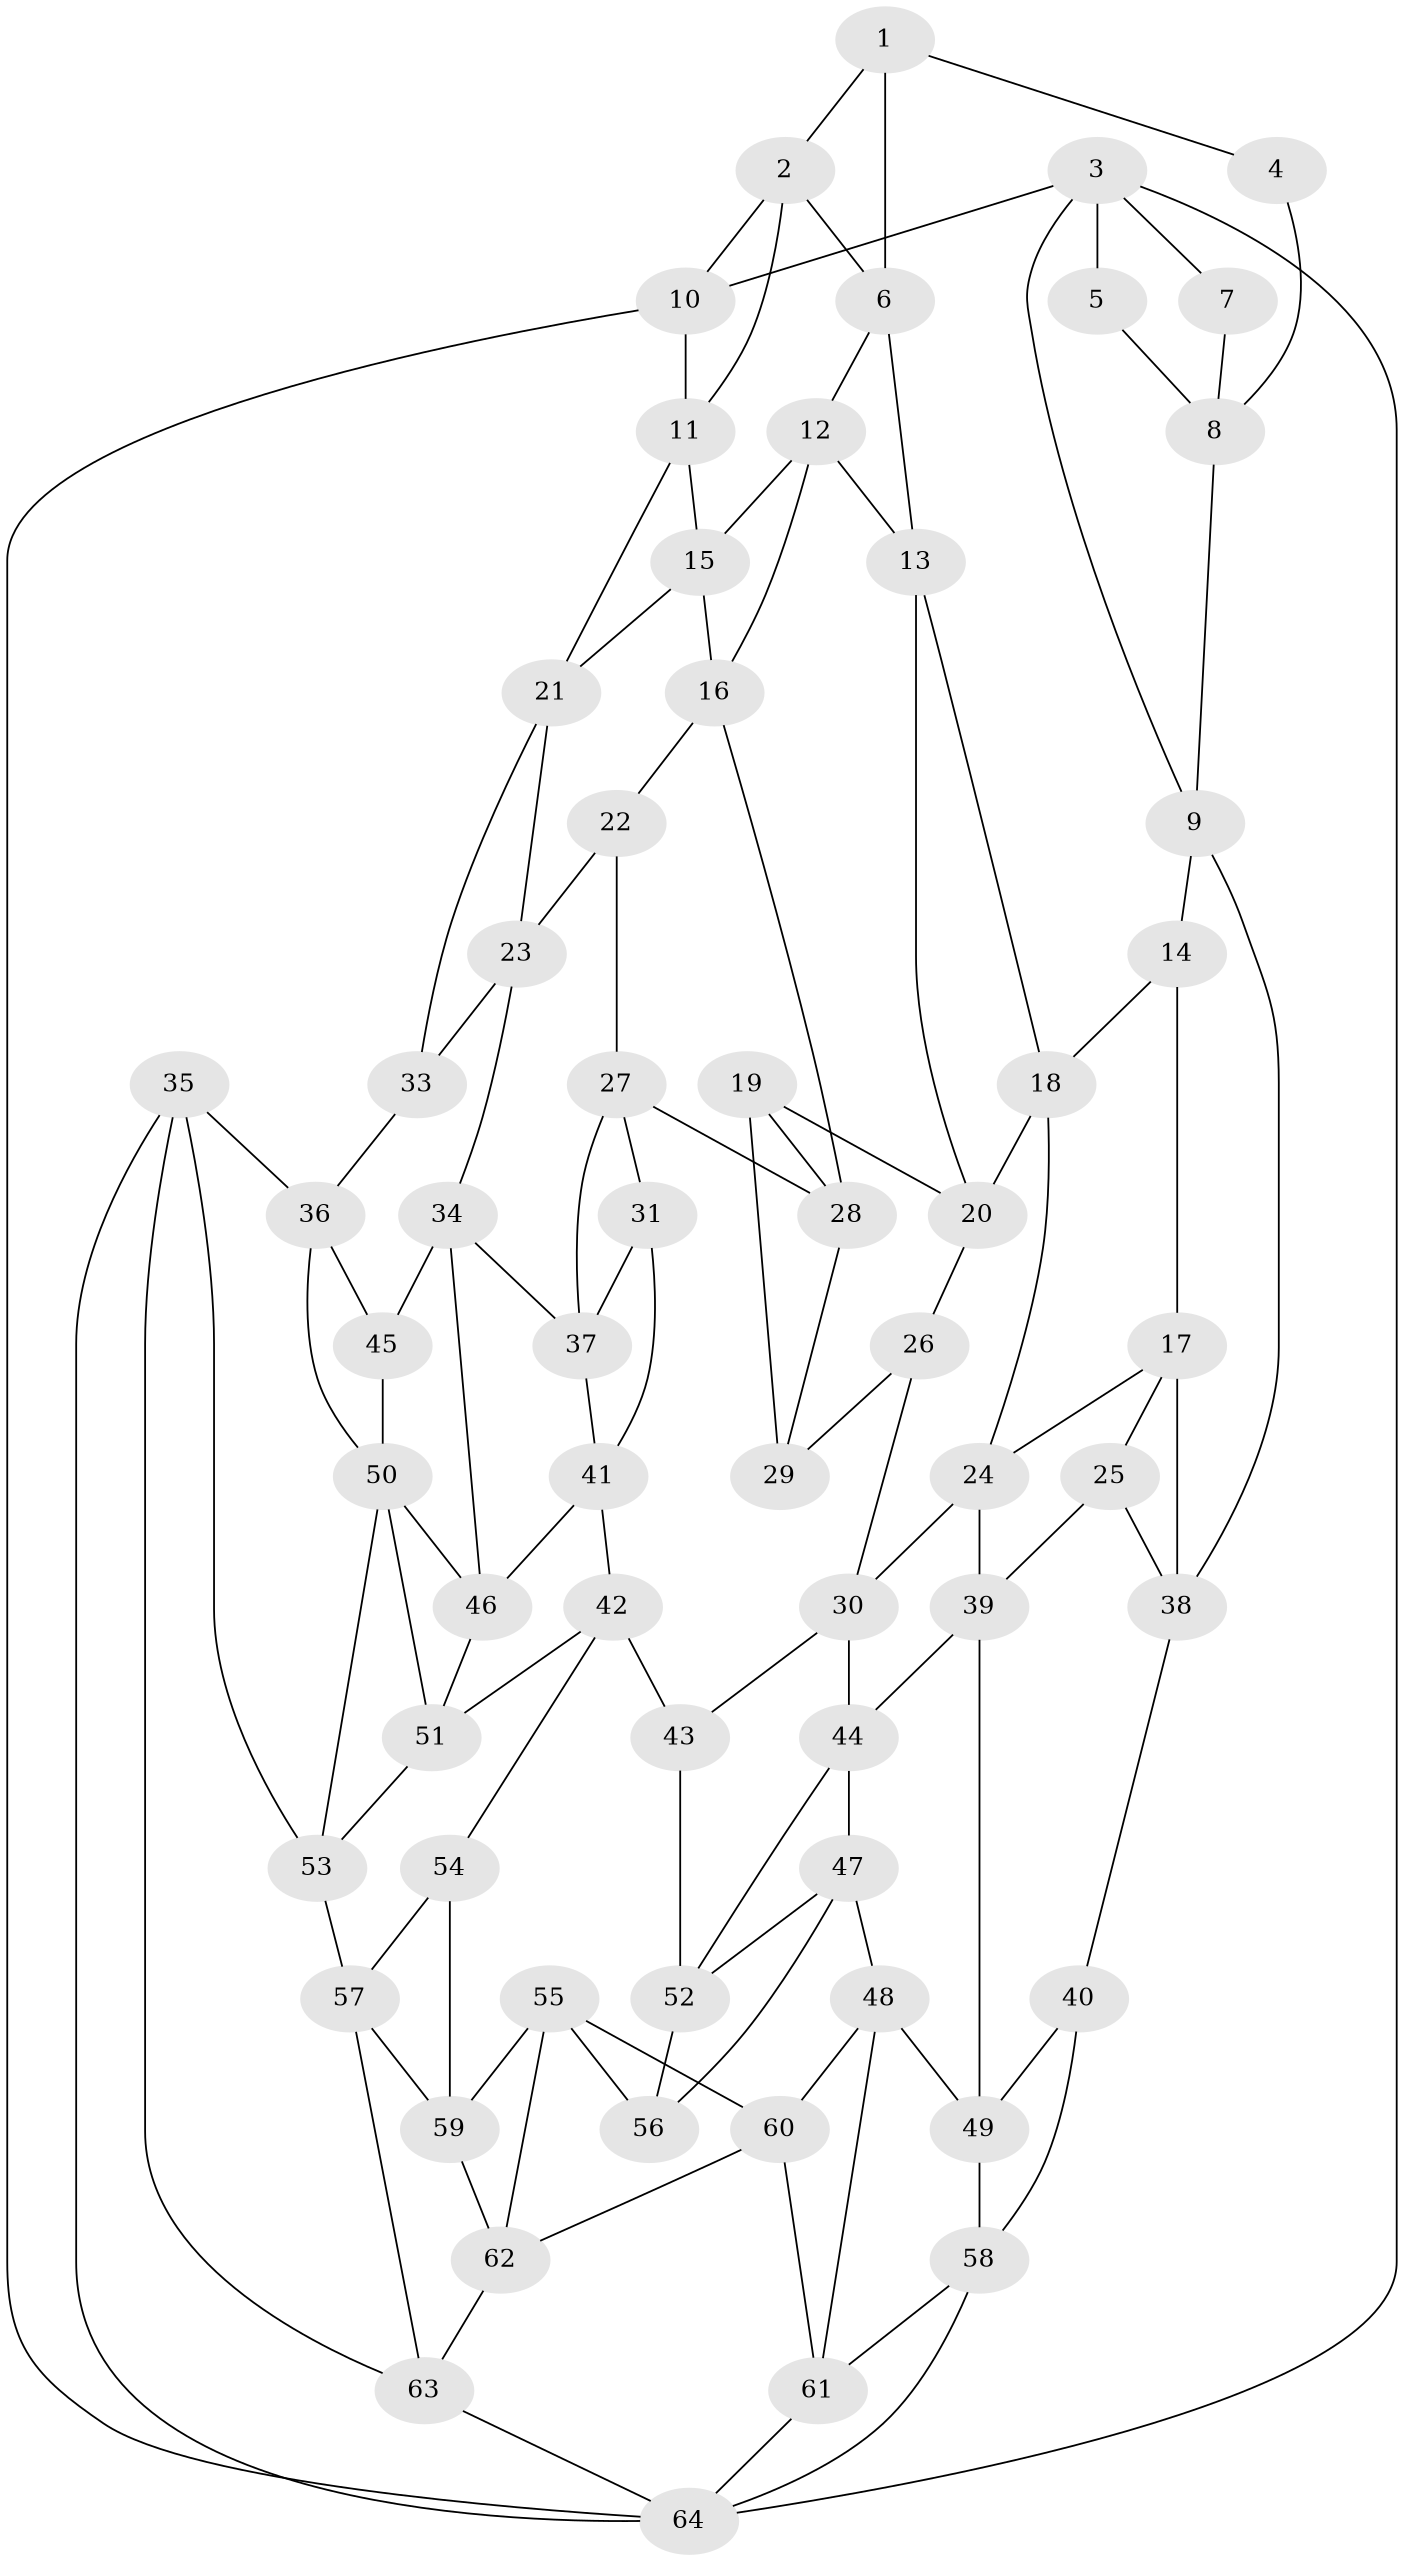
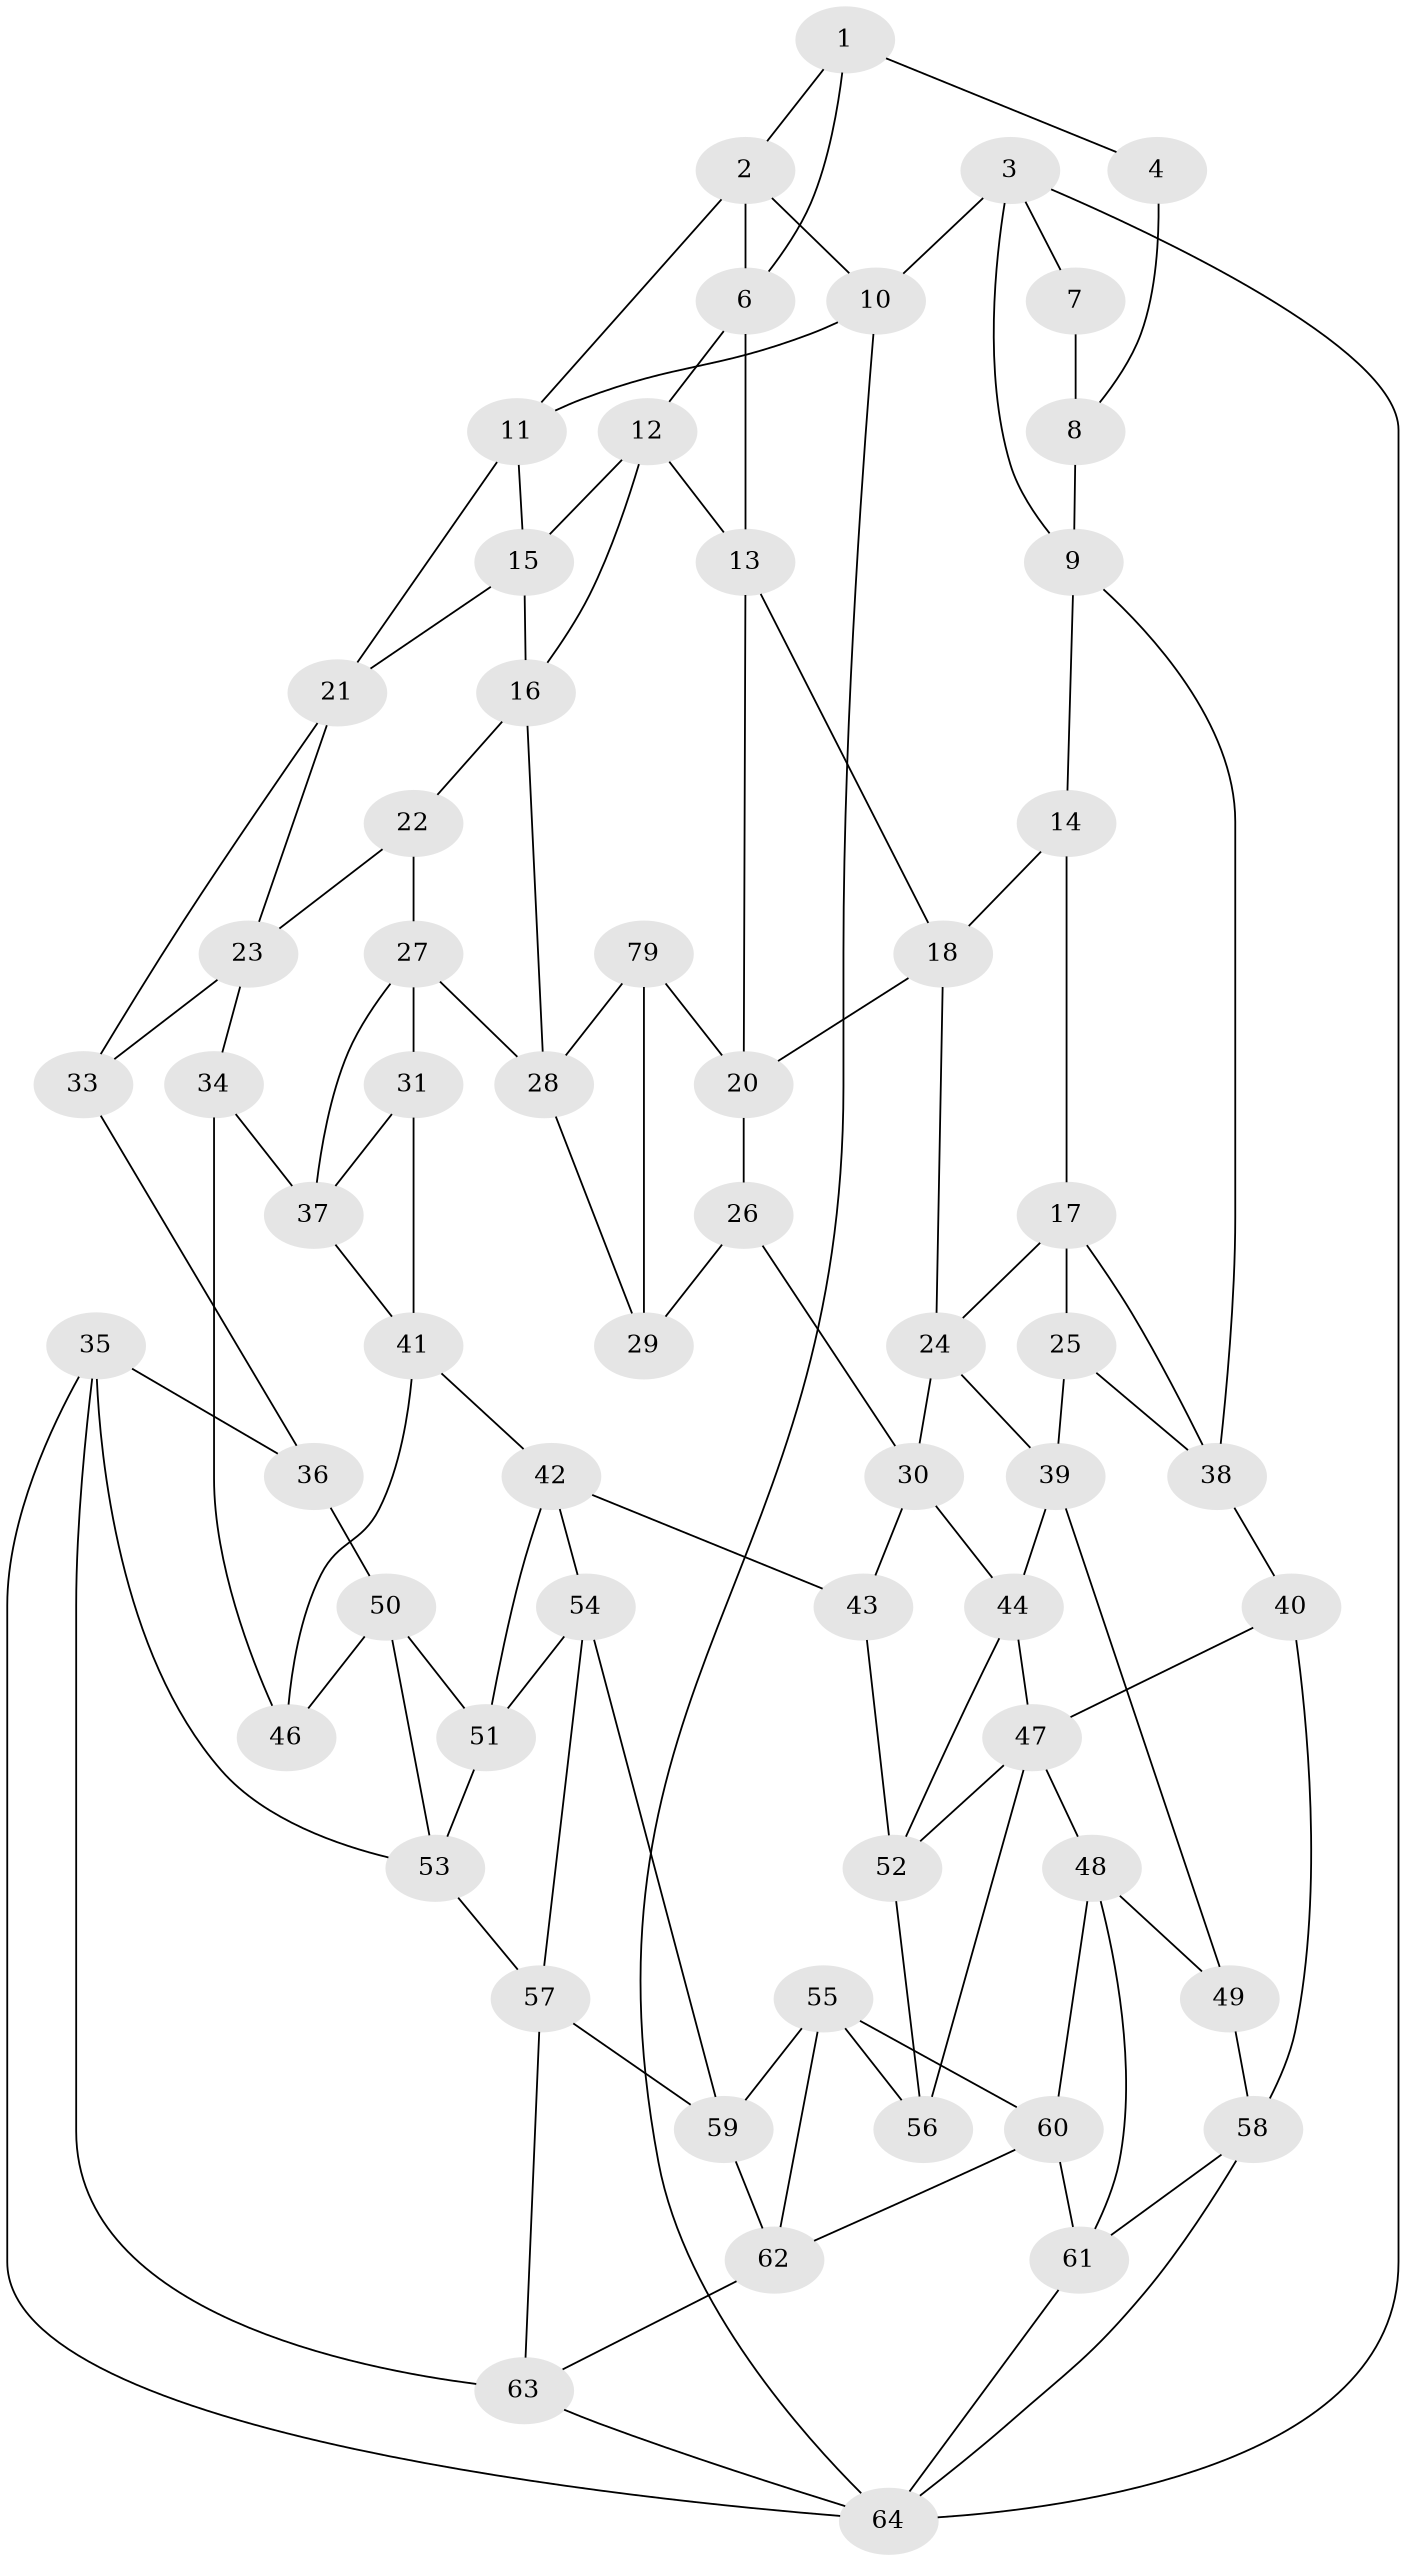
node "5": removed
node "19": label "19" -> "79"
node "45": removed
edge "46" -- "51": now "54" -- "51"
edge "40" -- "49": now "40" -- "47"
